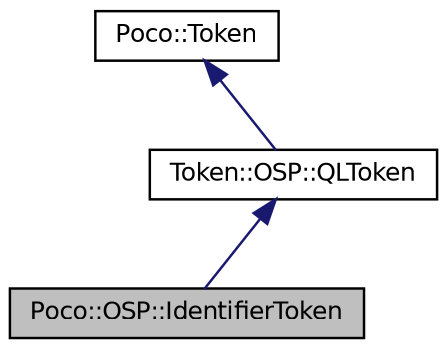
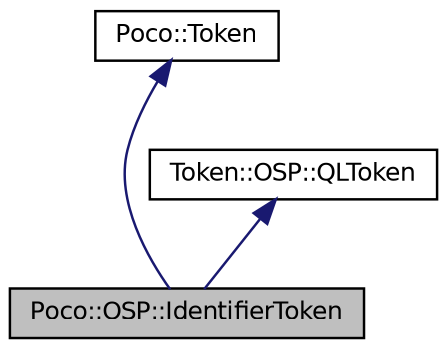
edge "Token::OSP::QLToken" -> "Poco::Token": now "Poco::OSP::IdentifierToken" -> "Poco::Token"
